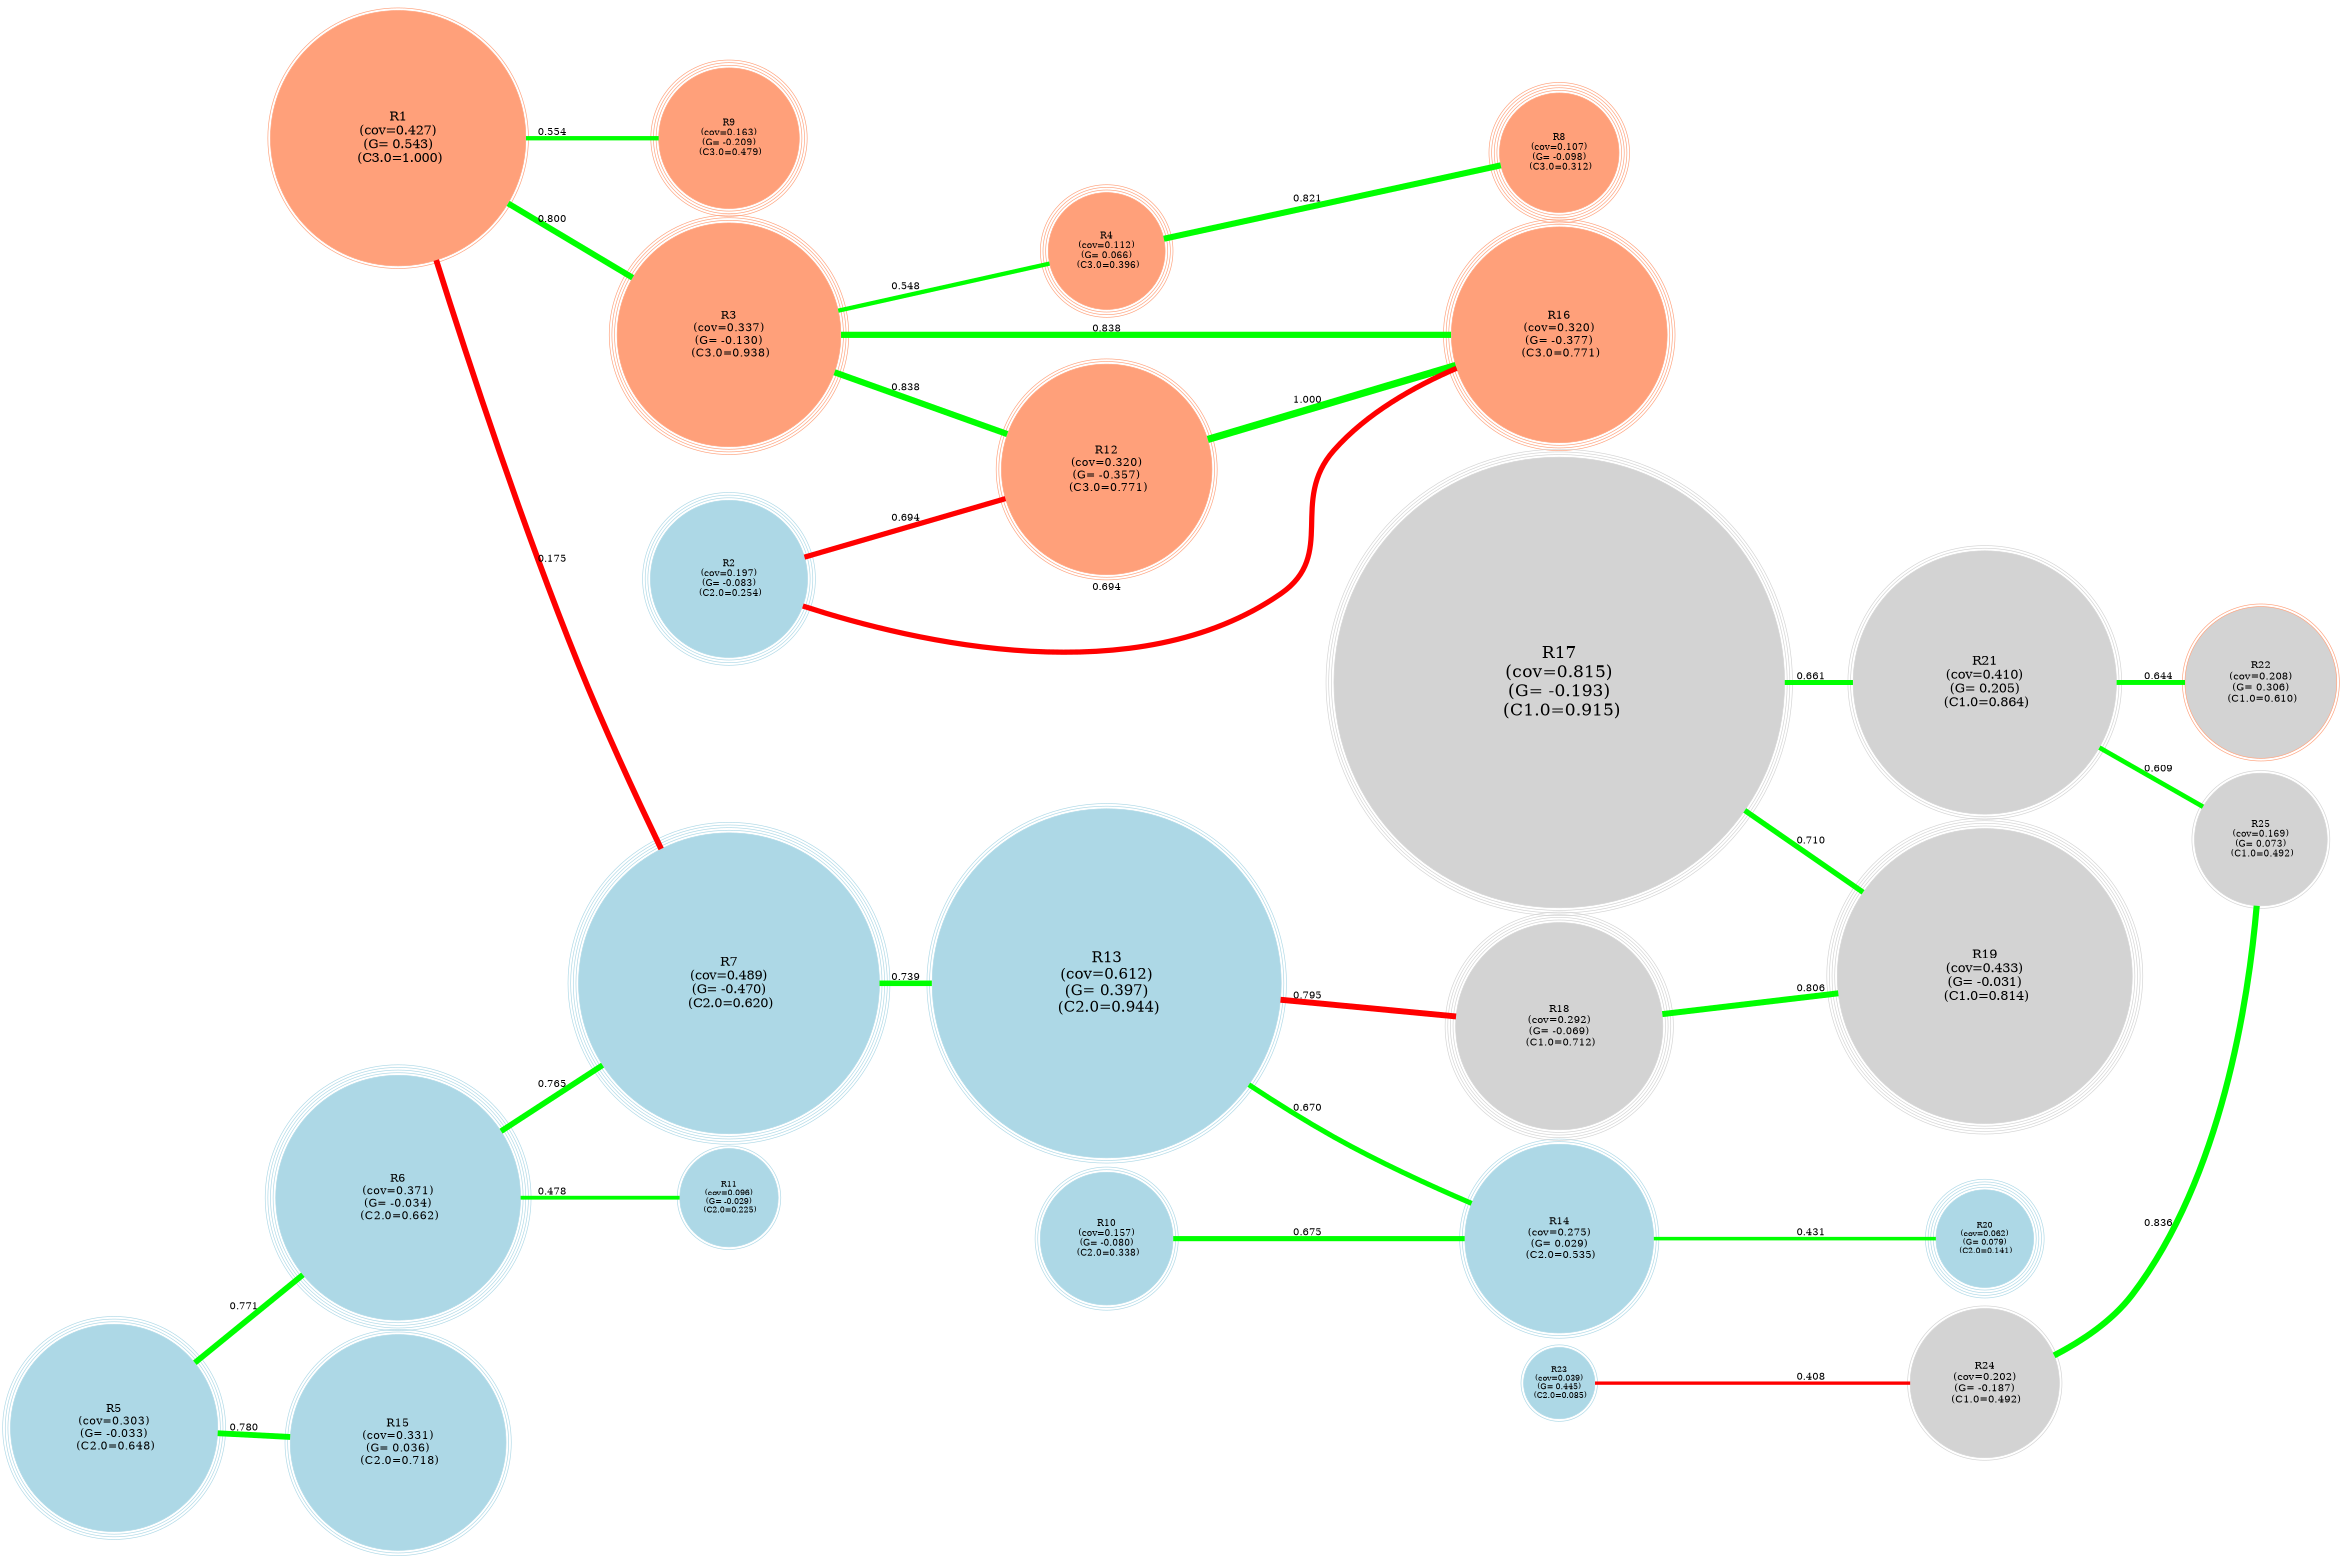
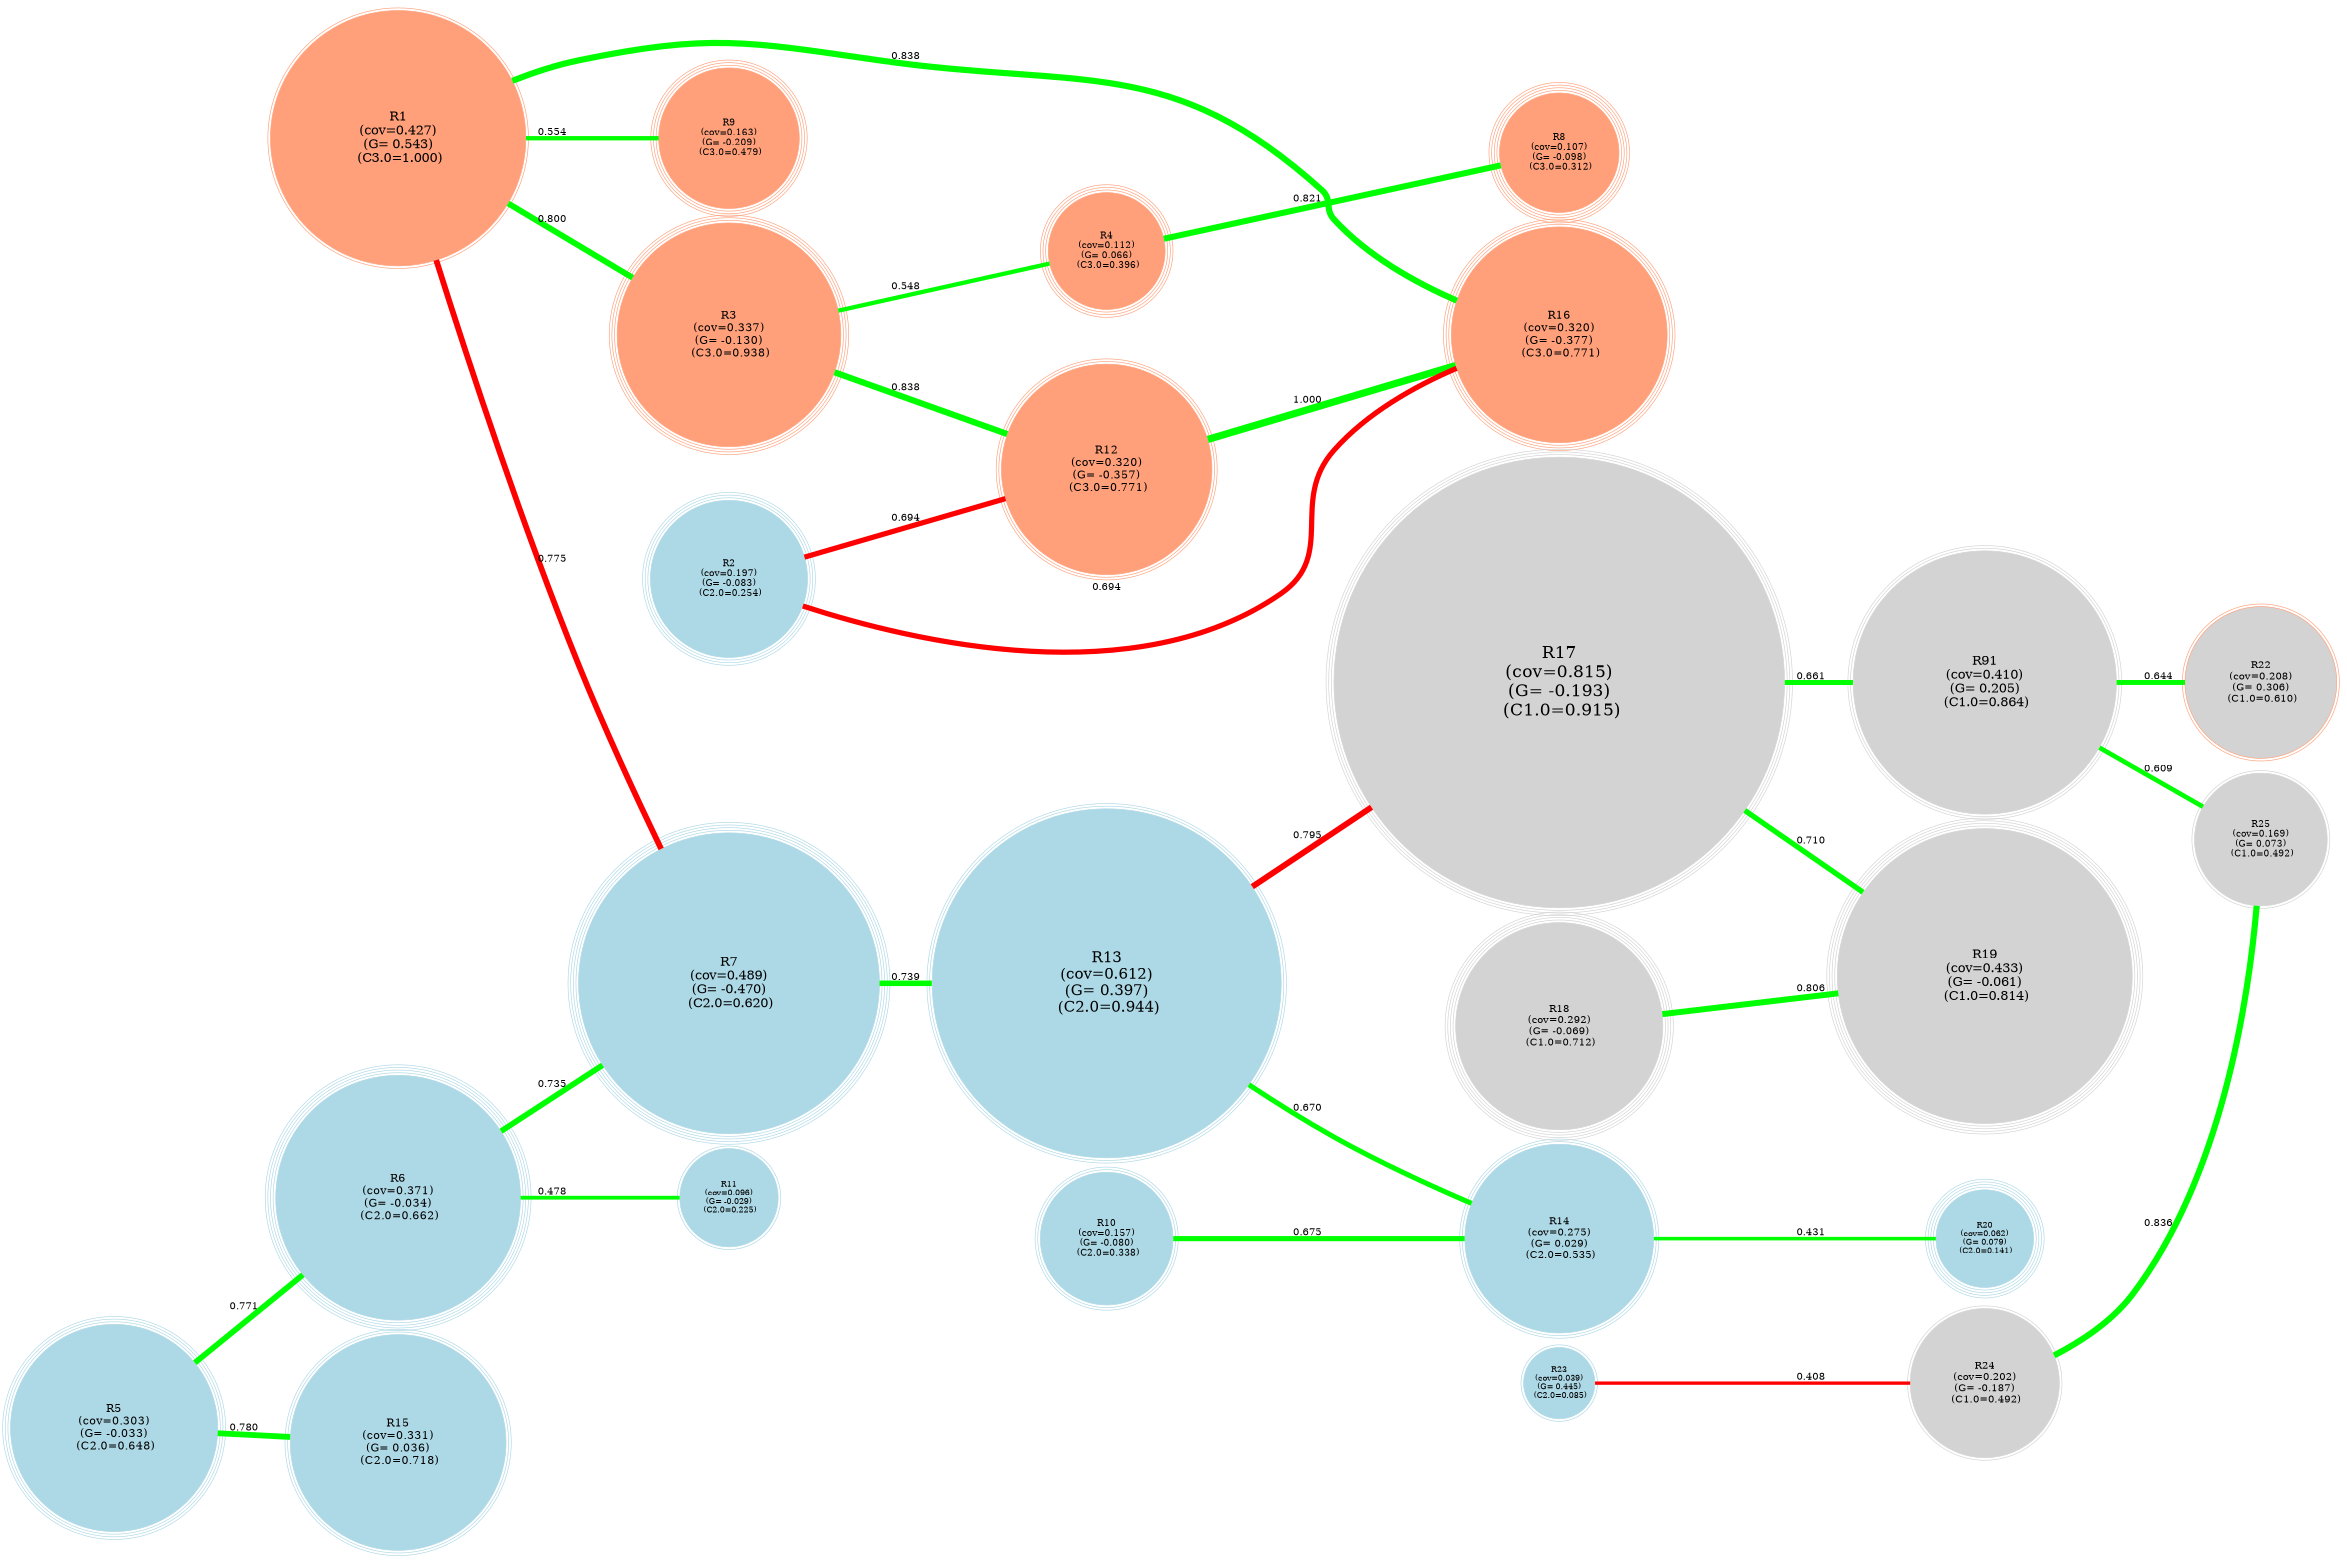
edge "R3 (cov=0.337) (G= -0.130) (C3.0=0.938)" -- "R16 (cov=0.320) (G= -0.377) (C3.0=0.771)": now "R1 (cov=0.427) (G= 0.543) (C3.0=1.000)" -- "R16 (cov=0.320) (G= -0.377) (C3.0=0.771)"
edge "R1 (cov=0.427) (G= 0.543) (C3.0=1.000)" -- "R7 (cov=0.489) (G= -0.470) (C2.0=0.620)": label "0.175" -> "0.775"
node "R21 (cov=0.410) (G= 0.205) (C1.0=0.864)": label "R21 (cov=0.410) (G= 0.205) (C1.0=0.864)" -> "R91 (cov=0.410) (G= 0.205) (C1.0=0.864)"
node "R19 (cov=0.433) (G= -0.031) (C1.0=0.814)": label "R19 (cov=0.433) (G= -0.031) (C1.0=0.814)" -> "R19 (cov=0.433) (G= -0.061) (C1.0=0.814)"
edge "R13 (cov=0.612) (G= 0.397) (C2.0=0.944)" -- "R18 (cov=0.292) (G= -0.069) (C1.0=0.712)": now "R13 (cov=0.612) (G= 0.397) (C2.0=0.944)" -- "R17 (cov=0.815) (G= -0.193) (C1.0=0.915)"
edge "R7 (cov=0.489) (G= -0.470) (C2.0=0.620)" -- "R6 (cov=0.371) (G= -0.034) (C2.0=0.662)": label "0.765" -> "0.735"
